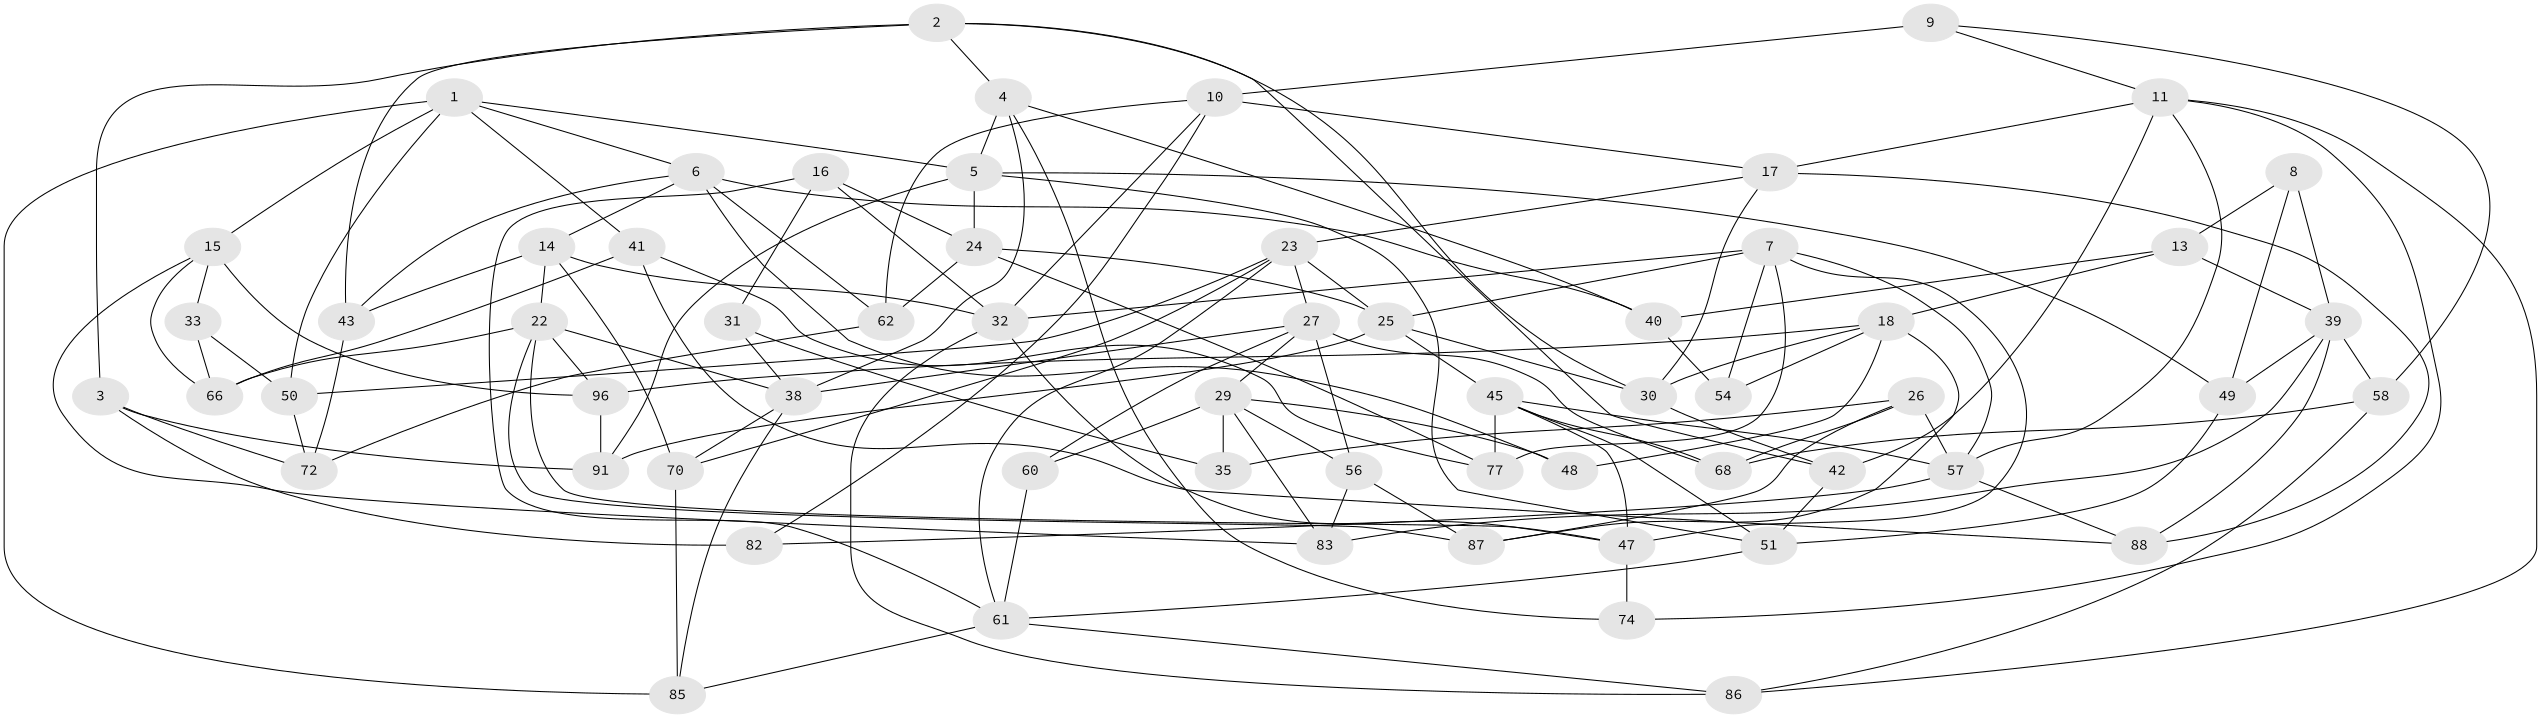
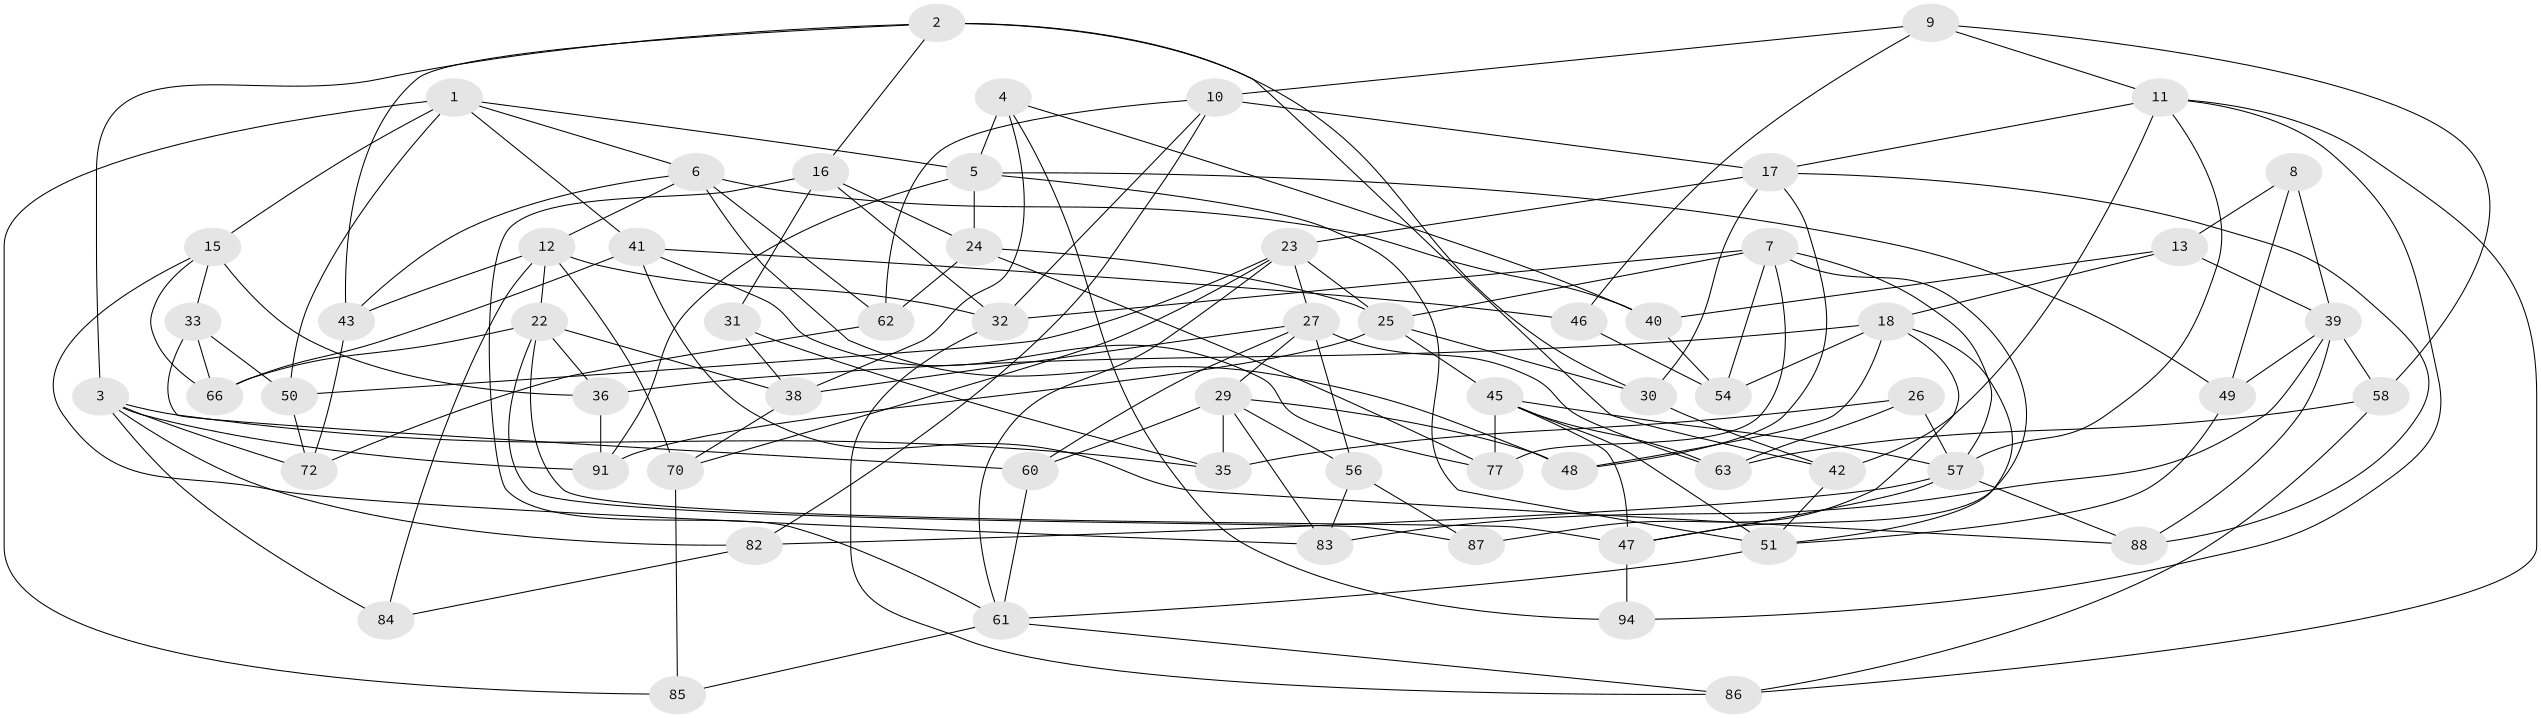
edge "2" -- "4": now "2" -- "16"
node "14": label "14" -> "12"
node "46": added
edge "18" -- "30": now "18" -- "51"
edge "17" -- "48": added
node "96": label "96" -> "36"
edge "3" -- "35": added
edge "33" -- "60": added
node "68": label "68" -> "63"
edge "26" -- "87": removed
edge "32" -- "47": now "57" -- "47"
edge "38" -- "85": removed
node "84": added
node "74": label "74" -> "94"
